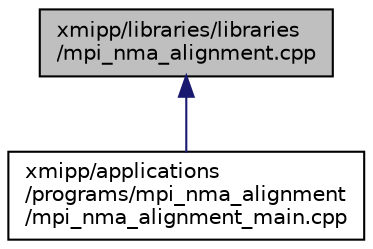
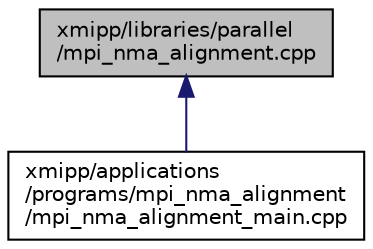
node "xmipp/libraries/libraries /mpi_nma_alignment.cpp": label "xmipp/libraries/libraries /mpi_nma_alignment.cpp" -> "xmipp/libraries/parallel /mpi_nma_alignment.cpp"
